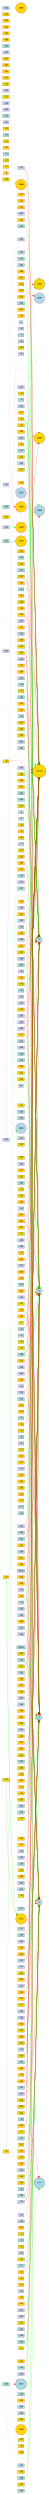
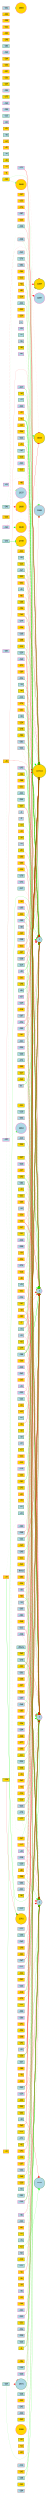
node "-259": fillcolor gold -> lightblue
